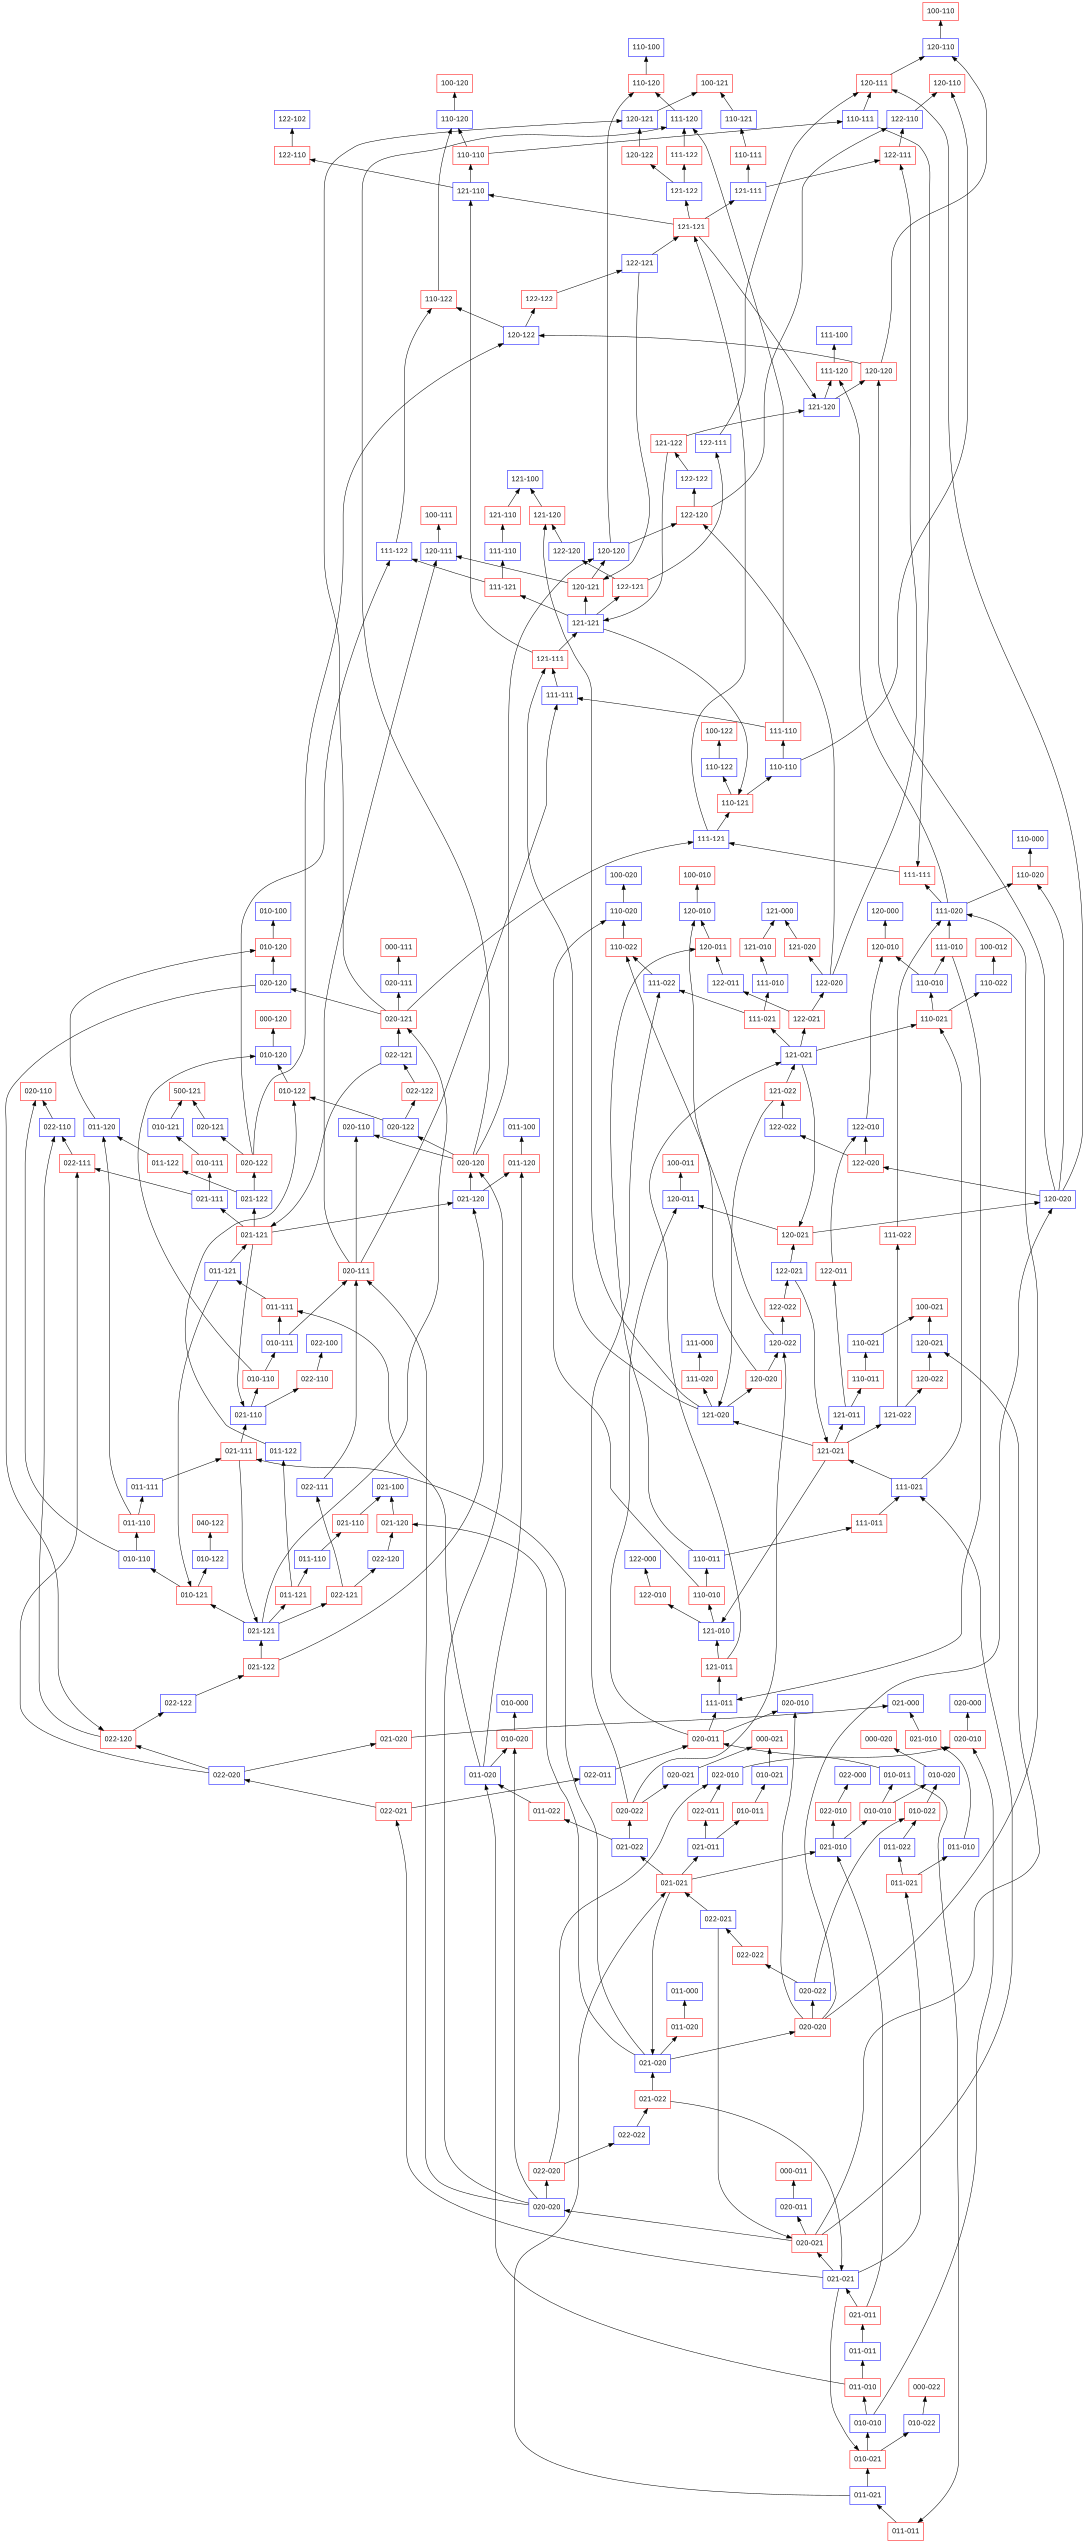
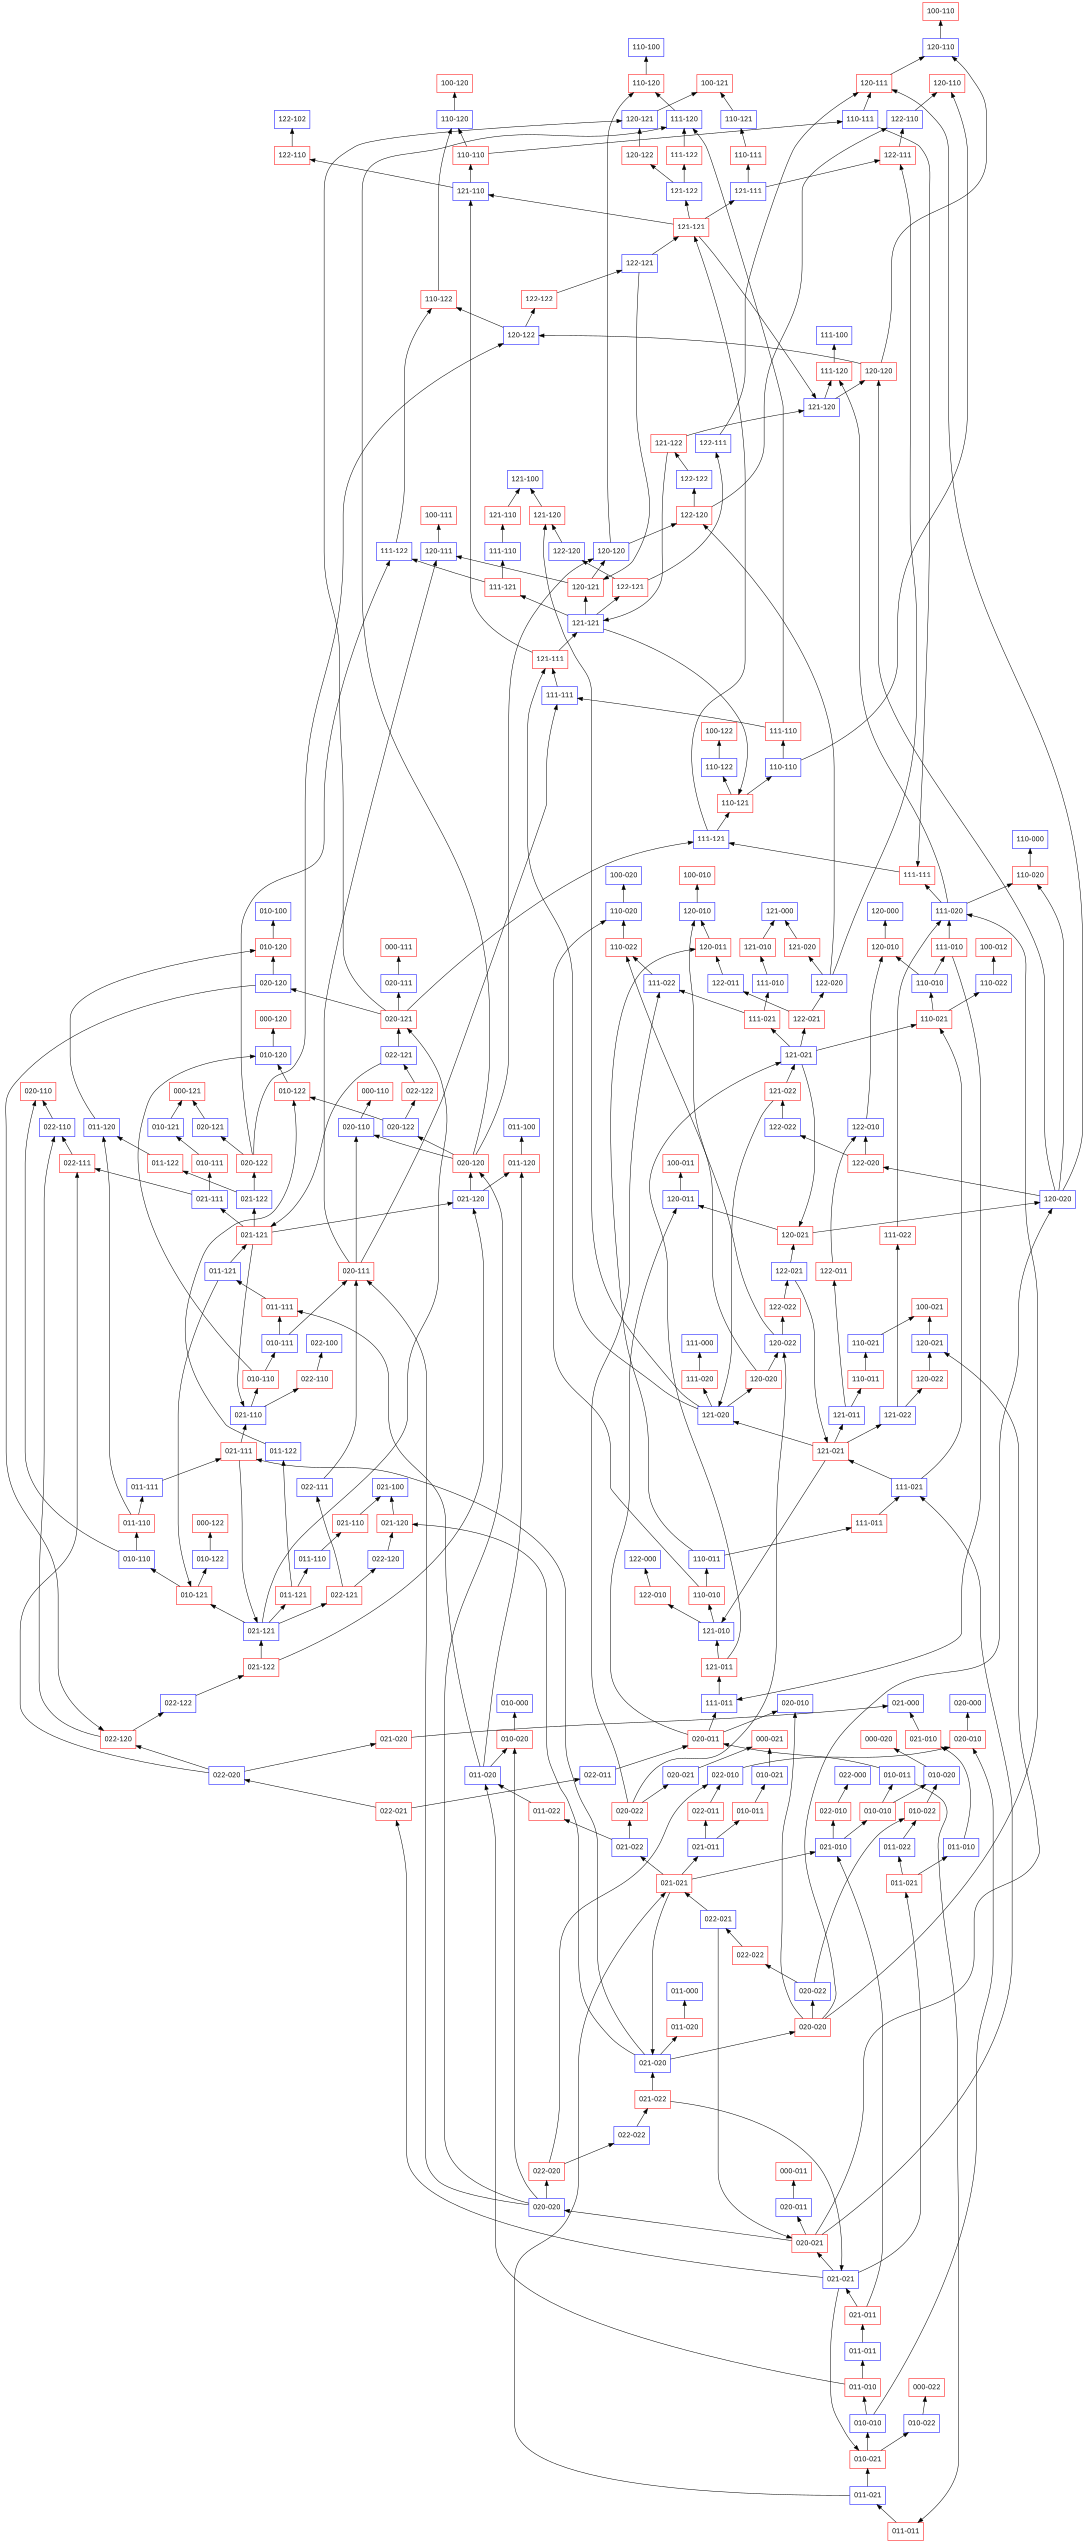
node "500-121": label "500-121" -> "000-121"
node "000-110": added
node "040-122": label "040-122" -> "000-122"
